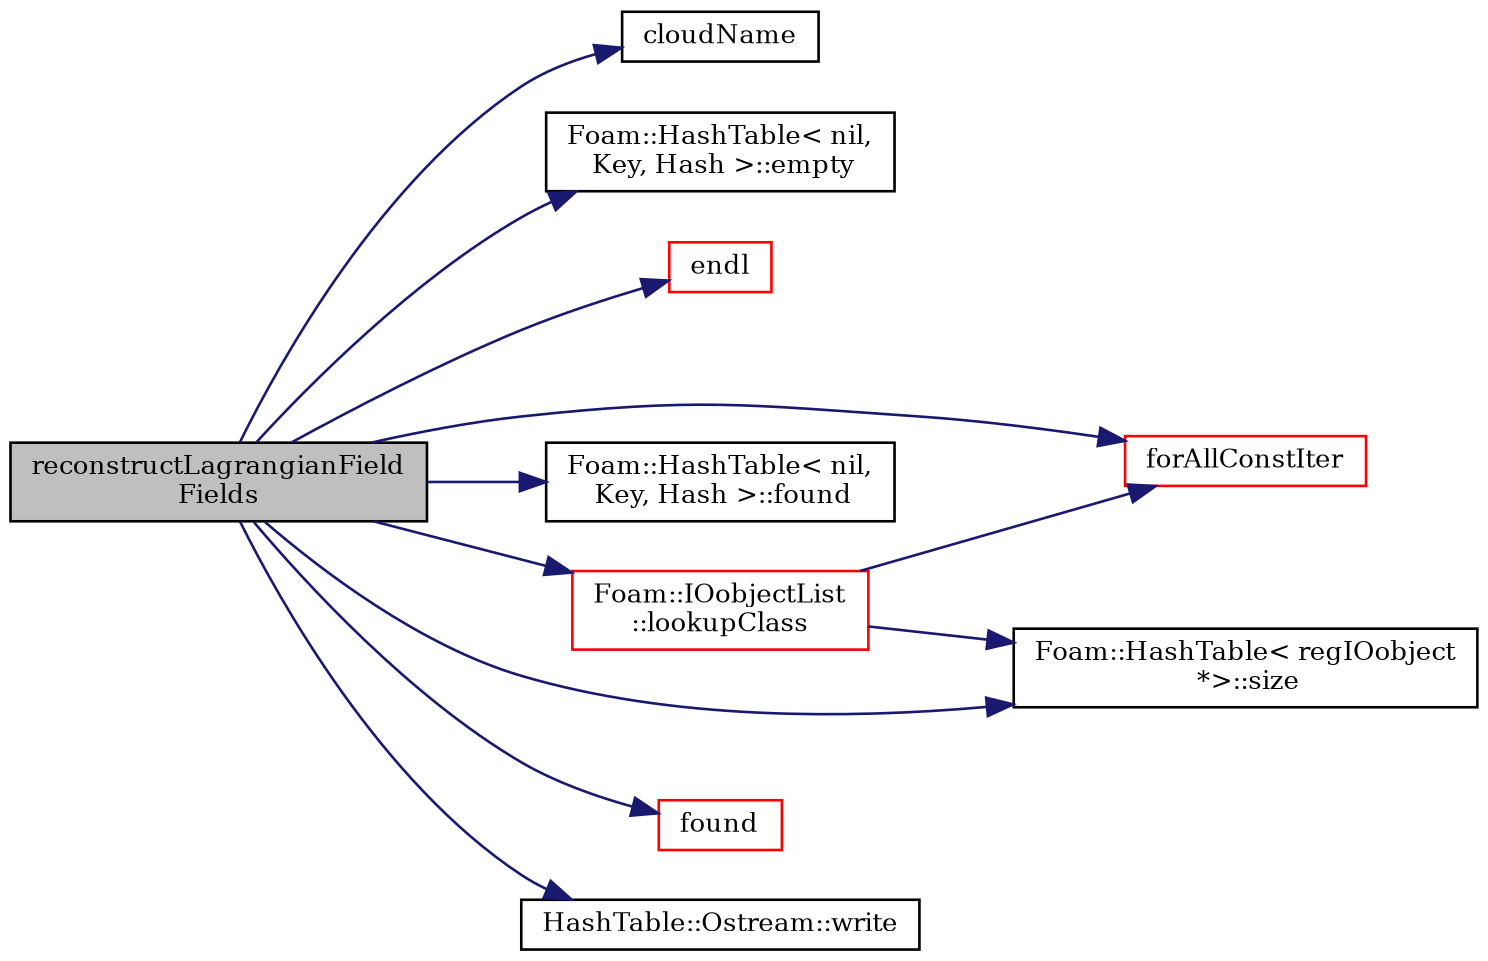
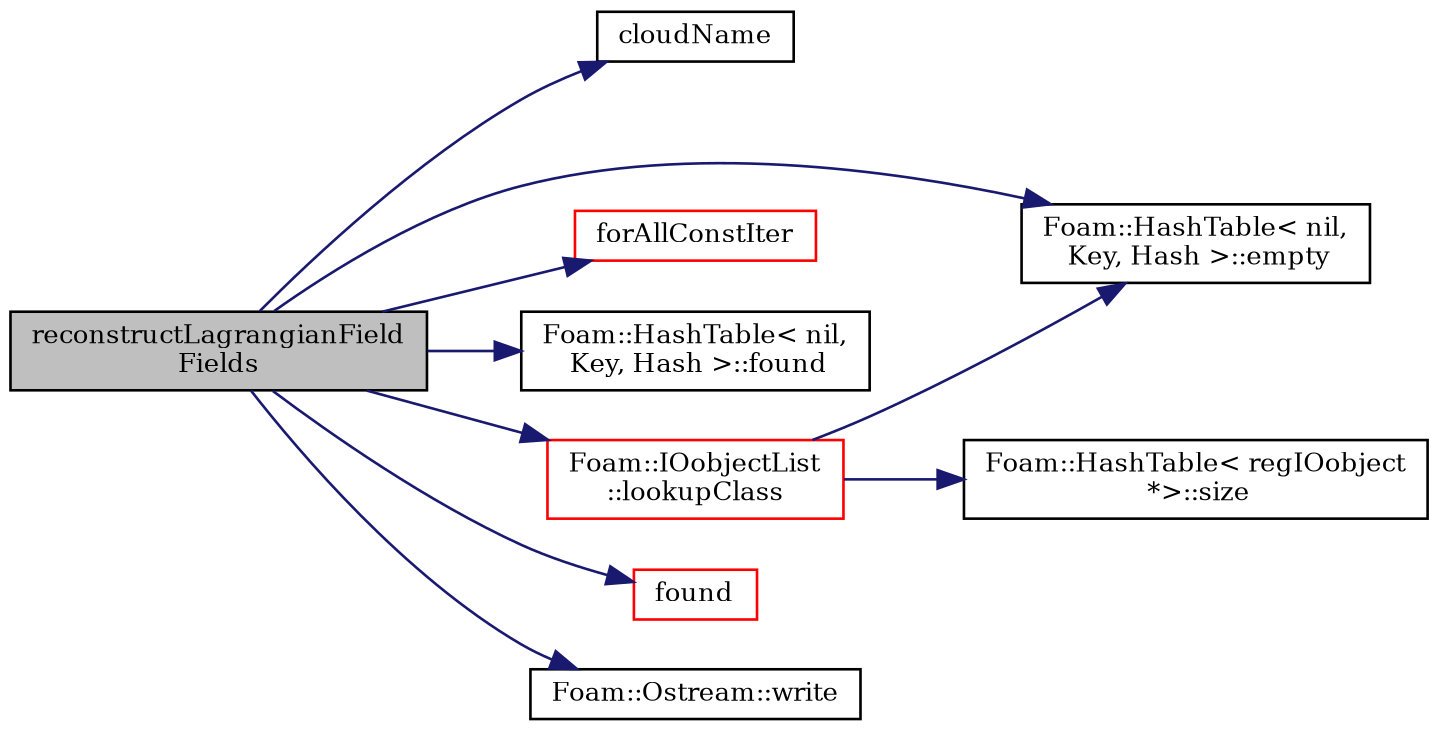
node "endl": removed
edge "Foam::IOobjectList ::lookupClass" -> "forAllConstIter": now "Foam::IOobjectList ::lookupClass" -> "Foam::HashTable< nil, Key, Hash >::empty"
edge "reconstructLagrangianField Fields" -> "Foam::HashTable< regIOobject *>::size": removed
node "HashTable::Ostream::write": label "HashTable::Ostream::write" -> "Foam::Ostream::write"
